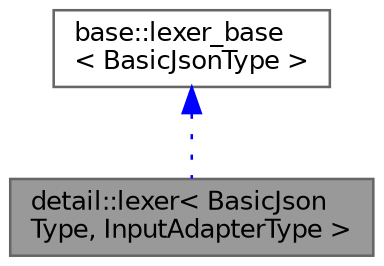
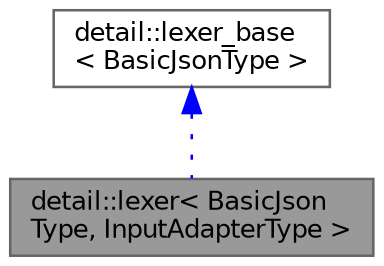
node "base::lexer_base < BasicJsonType >": label "base::lexer_base < BasicJsonType >" -> "detail::lexer_base < BasicJsonType >"
